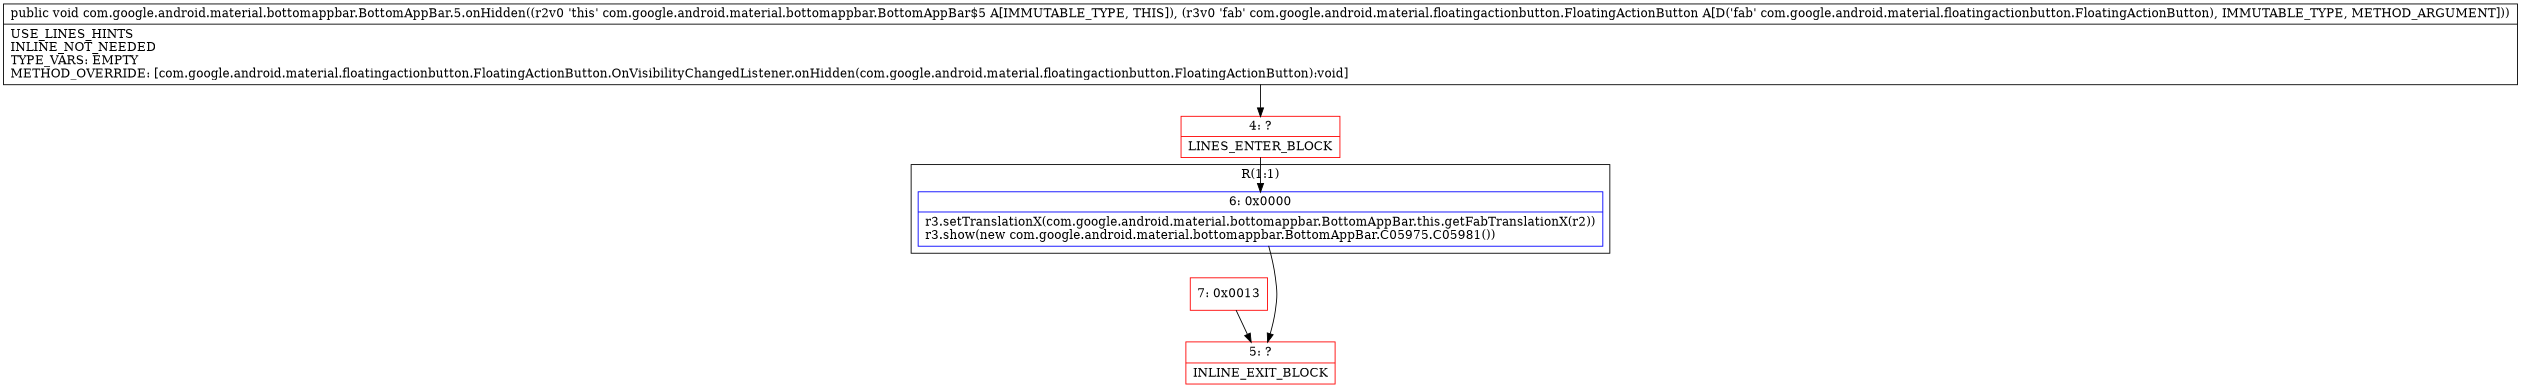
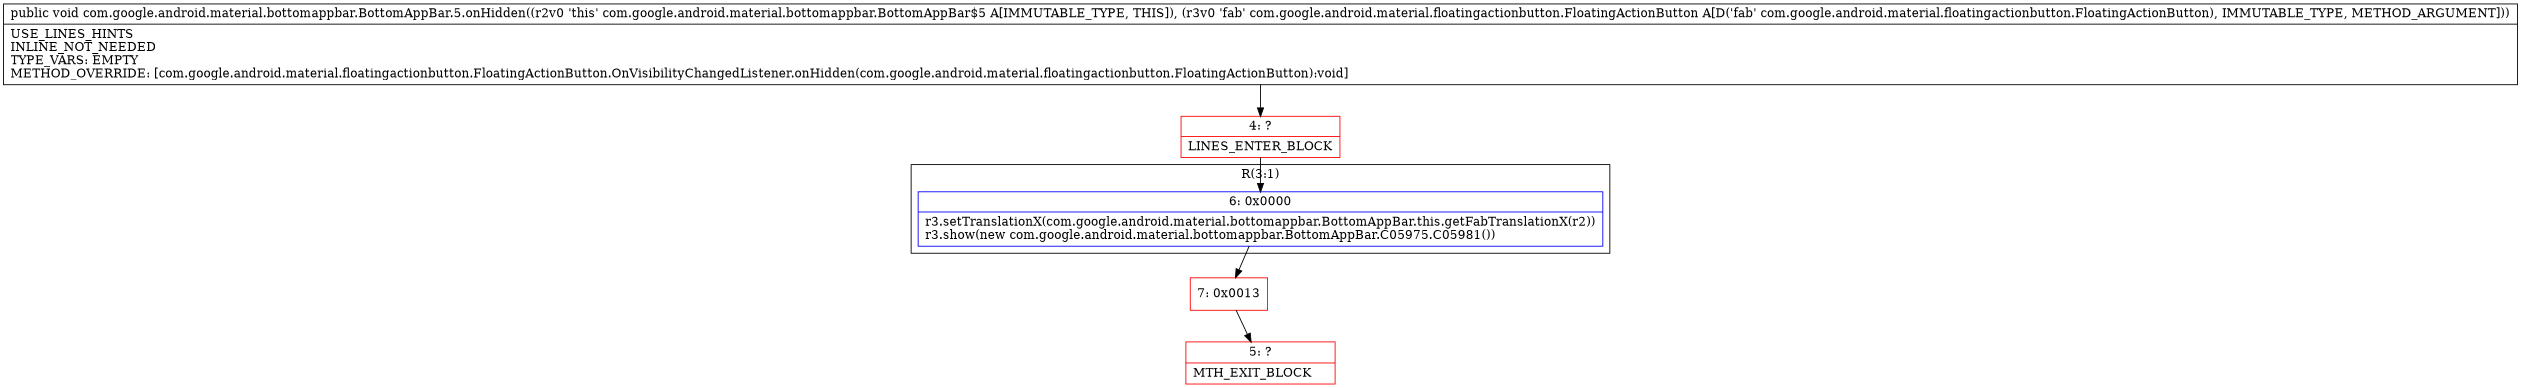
cluster "R(1:1)": label "R(1:1)" -> "R(3:1)"
edge "6: 0x0000" -> "5: ?": now "6: 0x0000" -> "7: 0x0013"
node "5: ?": text "INLINE_EXIT_BLOCK" -> "MTH_EXIT_BLOCK"
